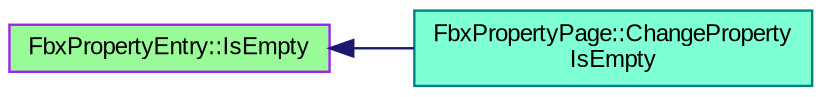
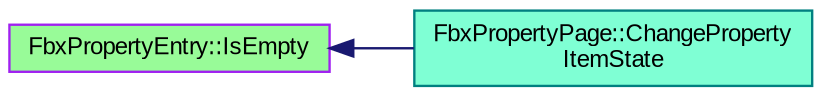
node "FbxPropertyPage::ChangeProperty IsEmpty": label "FbxPropertyPage::ChangeProperty IsEmpty" -> "FbxPropertyPage::ChangeProperty ItemState"
